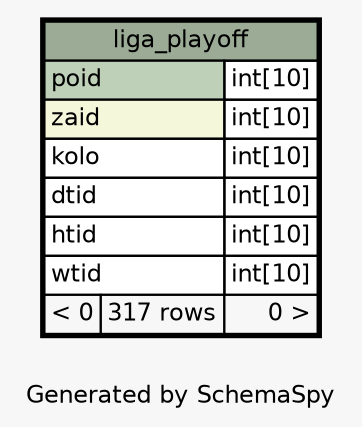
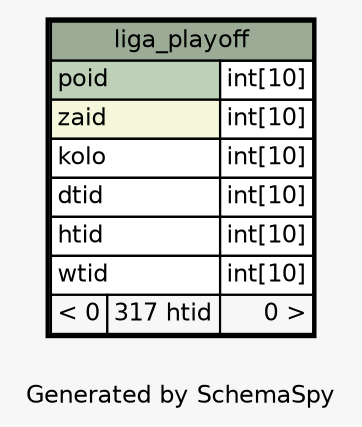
node "liga_playoff": text "317 rows" -> "317 htid"
